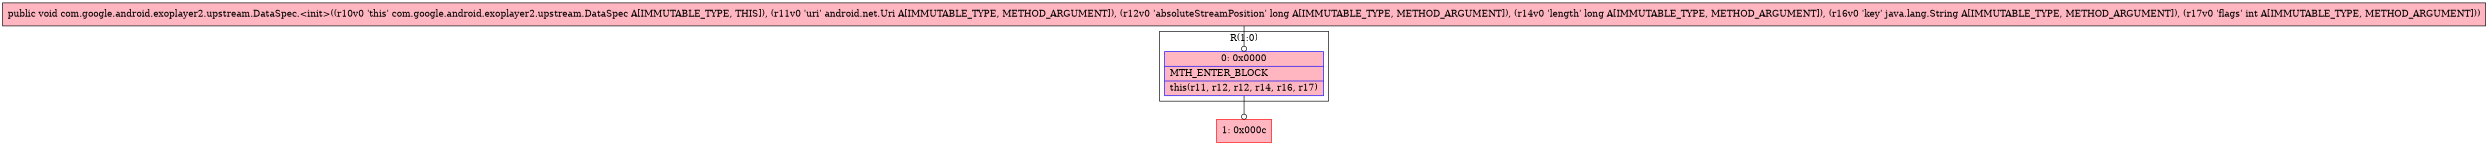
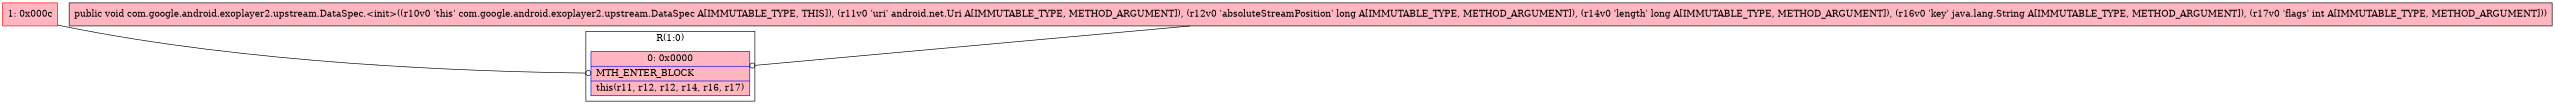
edge "0: 0x0000" -> "1: 0x000c": reversed
